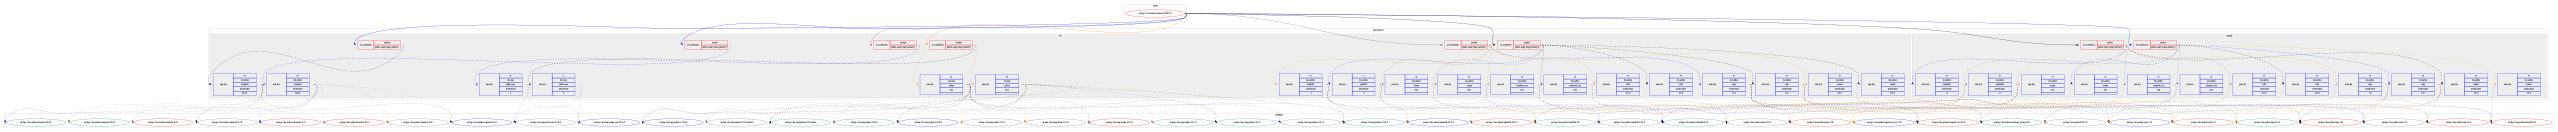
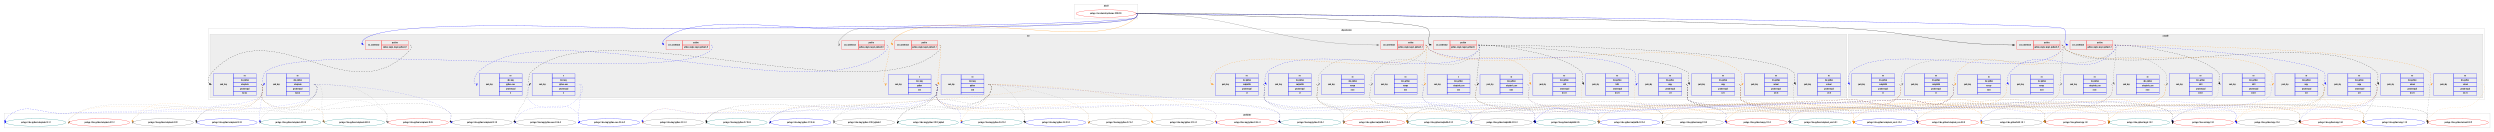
node "portage://dev-python/setuptools-51.1.1": color red -> teal
node "portage://dev-lang/python-3.8.7-r1": removed
node "portage://dev-python/setuptools_portage-5.0.1": label "portage://dev-python/setuptools_portage-5.0.1" -> "portage://dev-python/setuptools_scm-5.0.1"
node "portage://dev-python/scipy-1.5.3": label "portage://dev-python/scipy-1.5.3" -> "portage://dev-sci/scipy-1.5.3"
